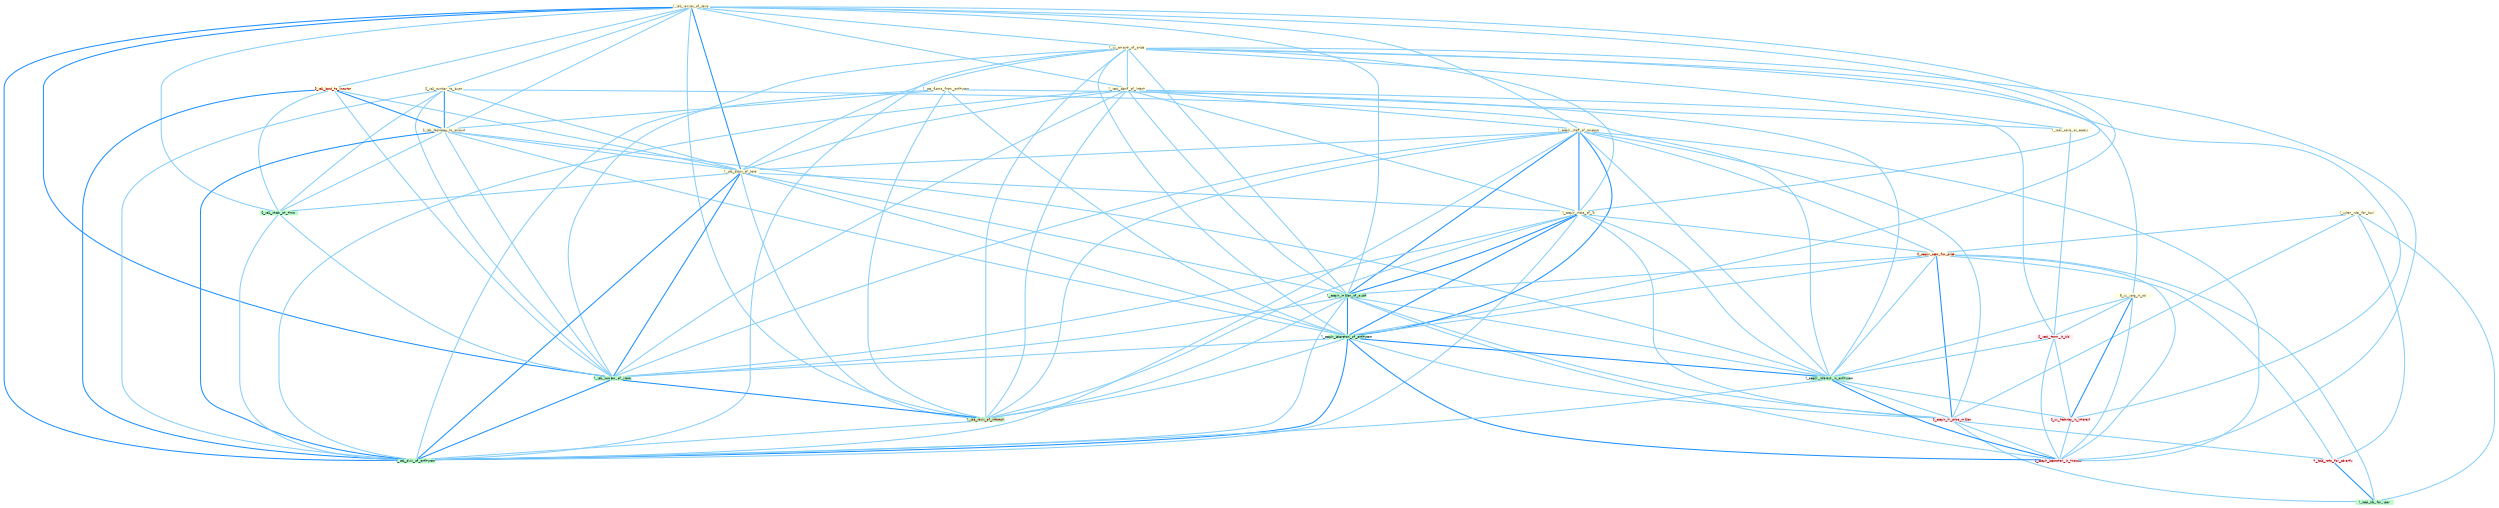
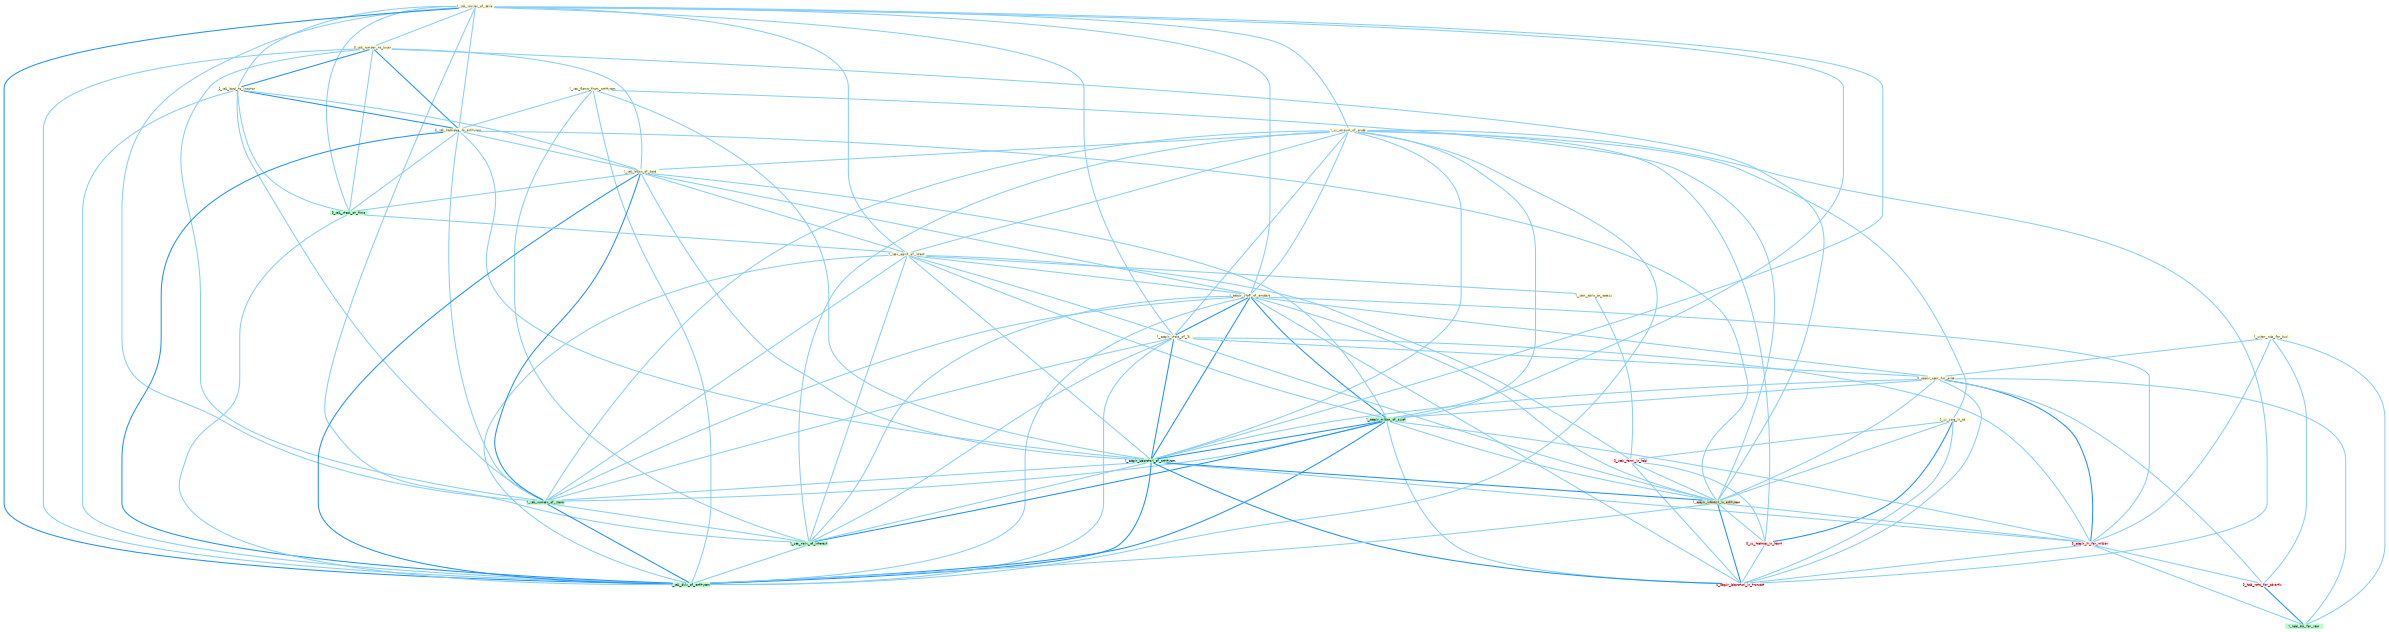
edge "0_sell_number_to_buyer" -- "0_sell_bond_to_investor": added
edge "1_us_amount_of_crude" -- "1_seek_advic_on_access": now "1_us_amount_of_crude" -- "1_acquir_staff_of_employe"
edge "1_sell_version_of_devic" -- "1_sell_billion_of_bond": removed
node "0_sell_bond_to_investor": fontcolor #b22222 -> #8b7d6b
edge "1_sell_version_of_devic" -- "1_sell_number_of_share": color #1e90ff -> #87cefa
node "0_sell_technolog_to_amount": label "0_sell_technolog_to_amount" -> "0_sell_technolog_to_entitynam"
edge "1_sell_billion_of_bond" -- "1_acquir_stake_of_%": removed
node "0_acquir_oper_for_price": fontcolor #b22222 -> #8b7d6b
edge "1_acquir_stake_of_%" -- "1_acquir_million_of_asset": removed
node "5_us_song_in_ad": label "5_us_song_in_ad" -> "0_us_song_in_ad"
edge "0_sell_bond_to_investor" -- "1_sell_divis_of_entitynam": color #1e90ff -> #87cefa
edge "0_sell_stock_at_time" -- "1_sell_number_of_share": now "0_sell_stock_at_time" -- "1_seek_clarif_of_intent"
edge "1_sell_billion_of_bond" -- "1_see_reviv_of_interest": removed
node "0_seek_term_in_bid": label "0_seek_term_in_bid" -> "0_seek_term_in_hold"
edge "1_seek_clarif_of_intent" -- "1_acquir_laboratori_of_entitynam": added
edge "1_acquir_million_of_asset" -- "1_see_reviv_of_interest": color #87cefa -> #1e90ff
node "1_acquir_interest_in_entitynam": fontcolor #2f4f4f -> #b22222
edge "1_sell_number_of_share" -- "1_see_reviv_of_interest": color #1e90ff -> #87cefa
node "1_see_reviv_of_interest": fontcolor #b22222 -> #2f4f4f
node "0_acquir_it_price_million": label "0_acquir_it_price_million" -> "0_acquir_it_for_million"
node "0_us_techniqu_in_interest": label "0_us_techniqu_in_interest" -> "0_us_techniqu_in_heart"
edge "1_acquir_million_of_asset" -- "1_sell_divis_of_entitynam": color #87cefa -> #1e90ff
node "7_hold_rate_for_advertis": label "7_hold_rate_for_advertis" -> "0_hold_rate_for_advertis"
